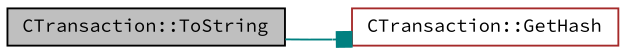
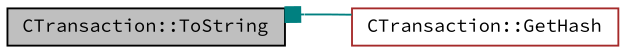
edge "CTransaction::ToString" -> "CTransaction::GetHash": reversed
